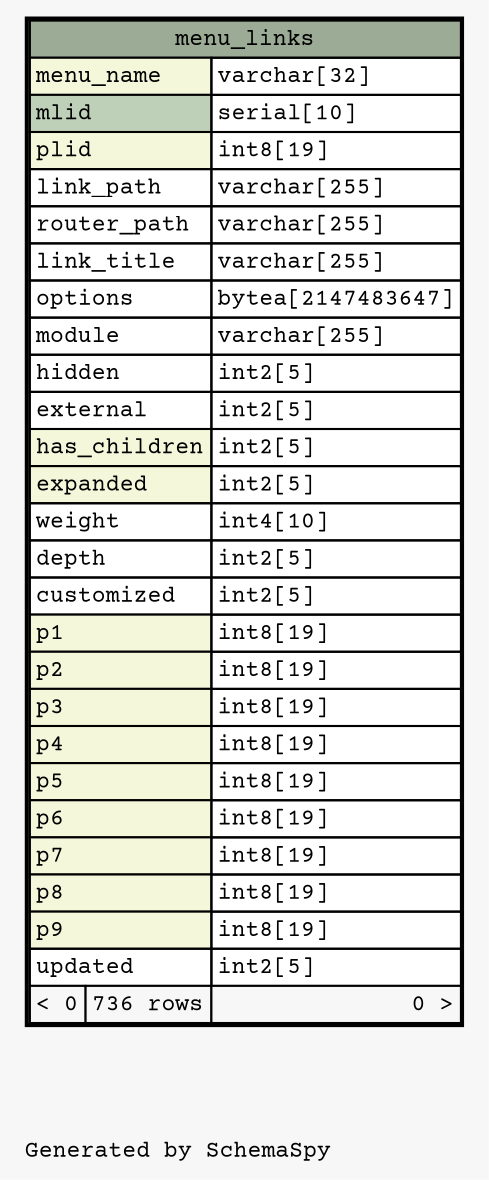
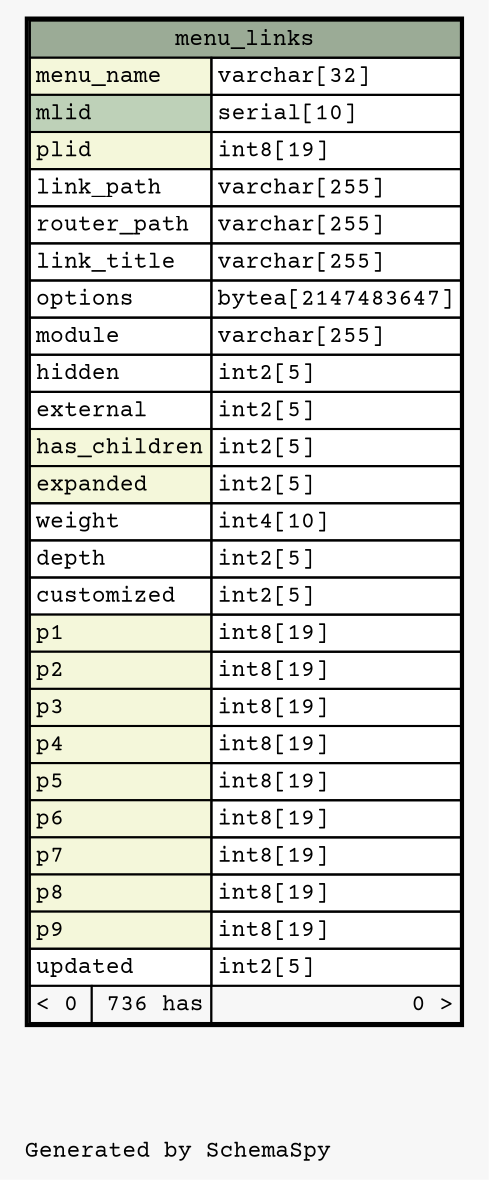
node "menu_links": text "736 rows" -> "736 has"
